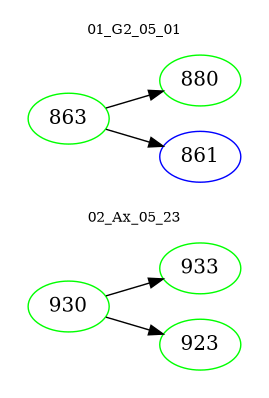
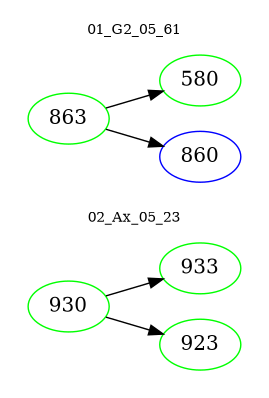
cluster "01_G2_05_01": label "01_G2_05_01" -> "01_G2_05_61"
node "880": label "880" -> "580"
node "861": label "861" -> "860"
